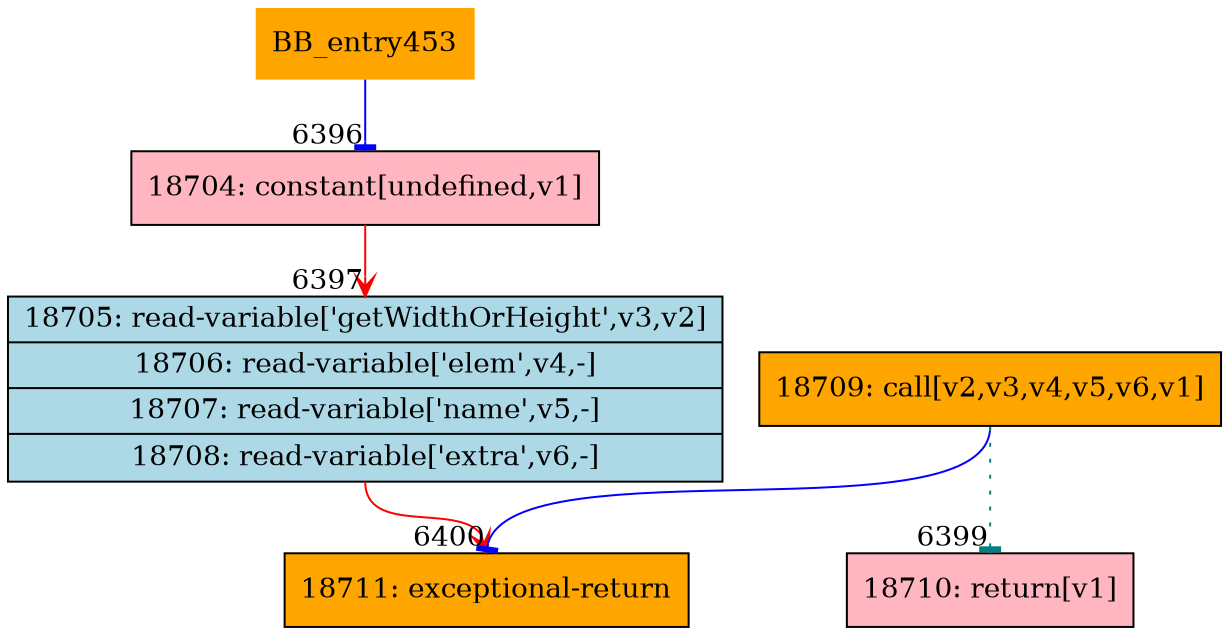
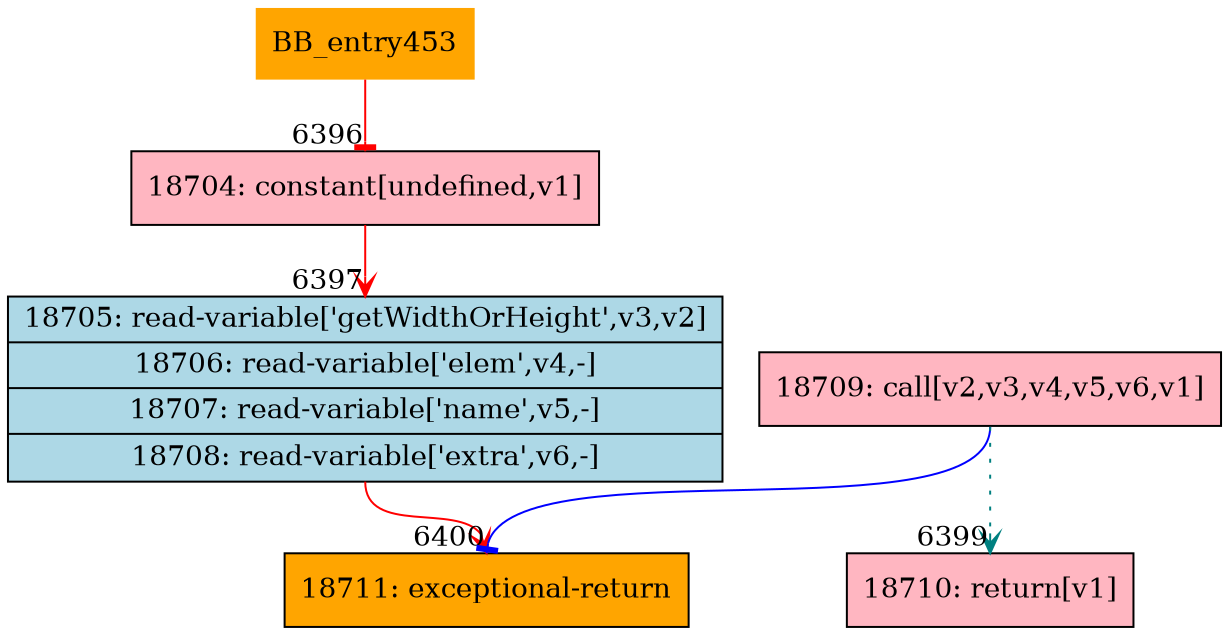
edge "BB_entry453" -> "18704: constant[undefined,v1]": color blue -> red
node "18709: call[v2,v3,v4,v5,v6,v1]": fillcolor orange -> lightpink
edge "18709: call[v2,v3,v4,v5,v6,v1]" -> "18710: return[v1]": arrowhead tee -> vee
